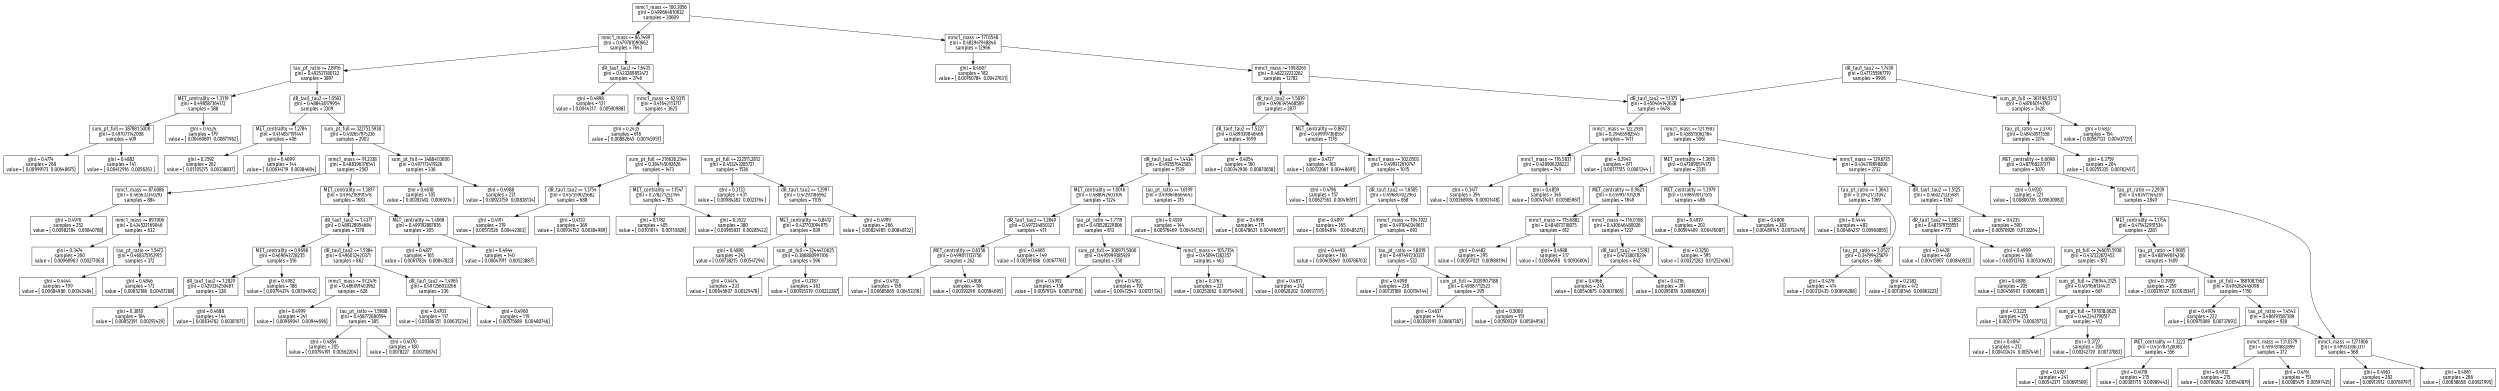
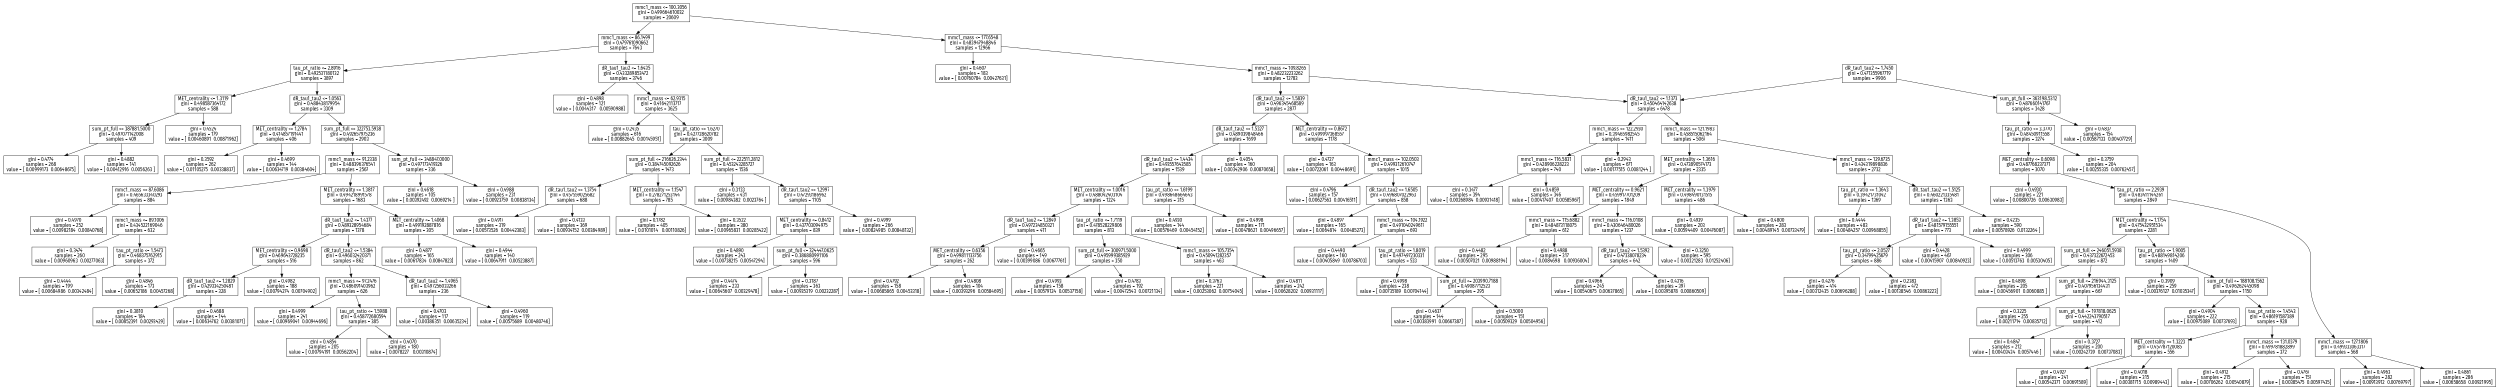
edge "dR_tau1_tau2 <= 1.1373 gini = 0.450464142638 samples = 6478" -> "mmc1_mass <= 121.1983 gini = 0.458515062164 samples = 5067": added
node "tau_pt_ratio <= 1.6270 gini = 0.427728620782 samples = 3009": added
edge "tau_pt_ratio <= 1.3643 gini = 0.39421731042 samples = 1369" -> "tau_pt_ratio <= 2.0527 gini = 0.34799425679 samples = 886": now "dR_tau1_tau2 <= 1.3853 gini = 0.481579155551 samples = 773" -> "tau_pt_ratio <= 2.0527 gini = 0.34799425679 samples = 886"
edge "mmc1_mass <= 97.2476 gini = 0.486091403962 samples = 626" -> "tau_pt_ratio <= 1.5988 gini = 0.458772680594 samples = 385": added
edge "tau_pt_ratio <= 1.4543 gini = 0.486191587389 samples = 928" -> "mmc1_mass <= 127.1806 gini = 0.499333063317 samples = 568": now "tau_pt_ratio <= 1.4543 gini = 0.486191587389 samples = 928" -> "mmc1_mass <= 131.0379 gini = 0.499781882899 samples = 372"
